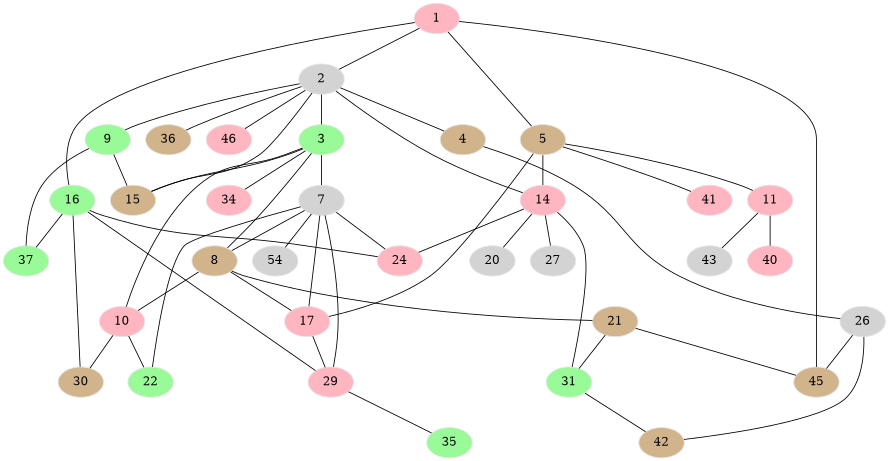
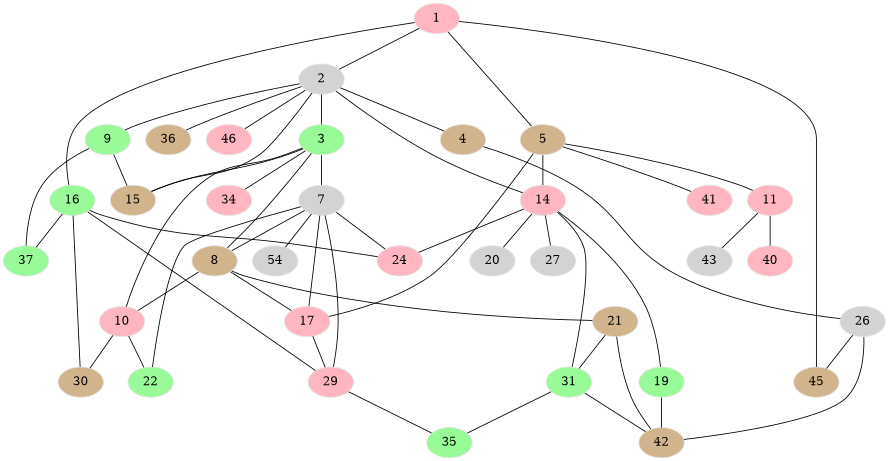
edge "21" -- "45": now "21" -- "42"
node "19": added
edge "31" -- "35": added
